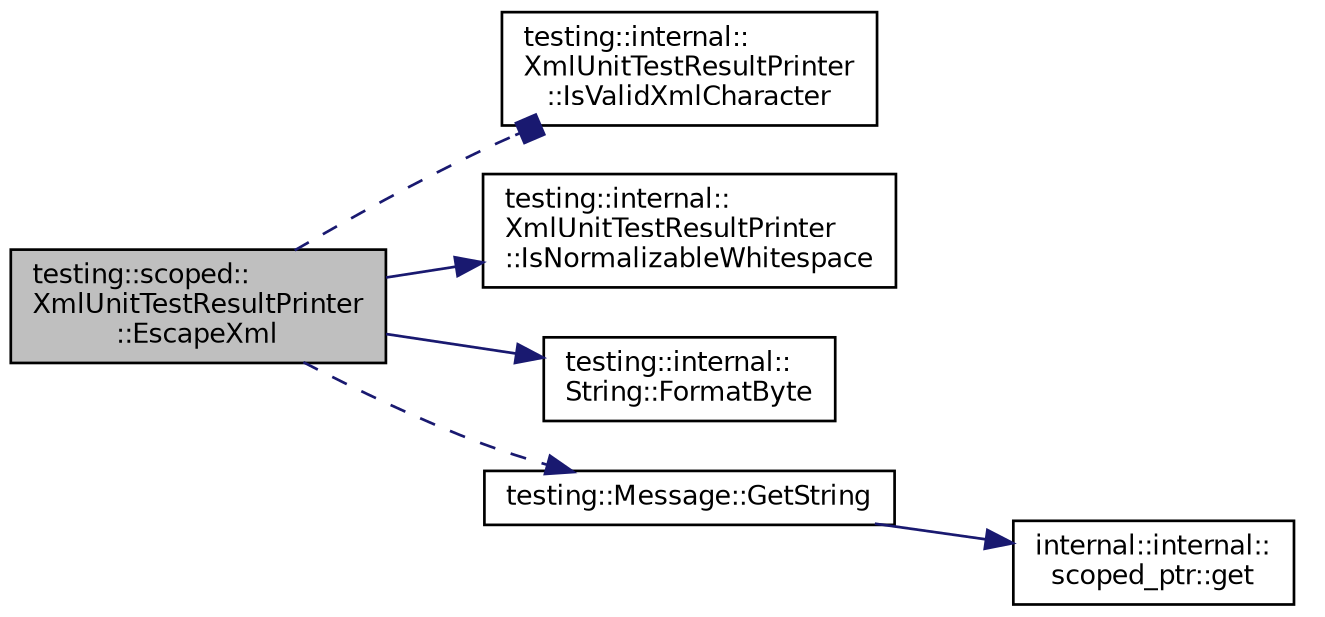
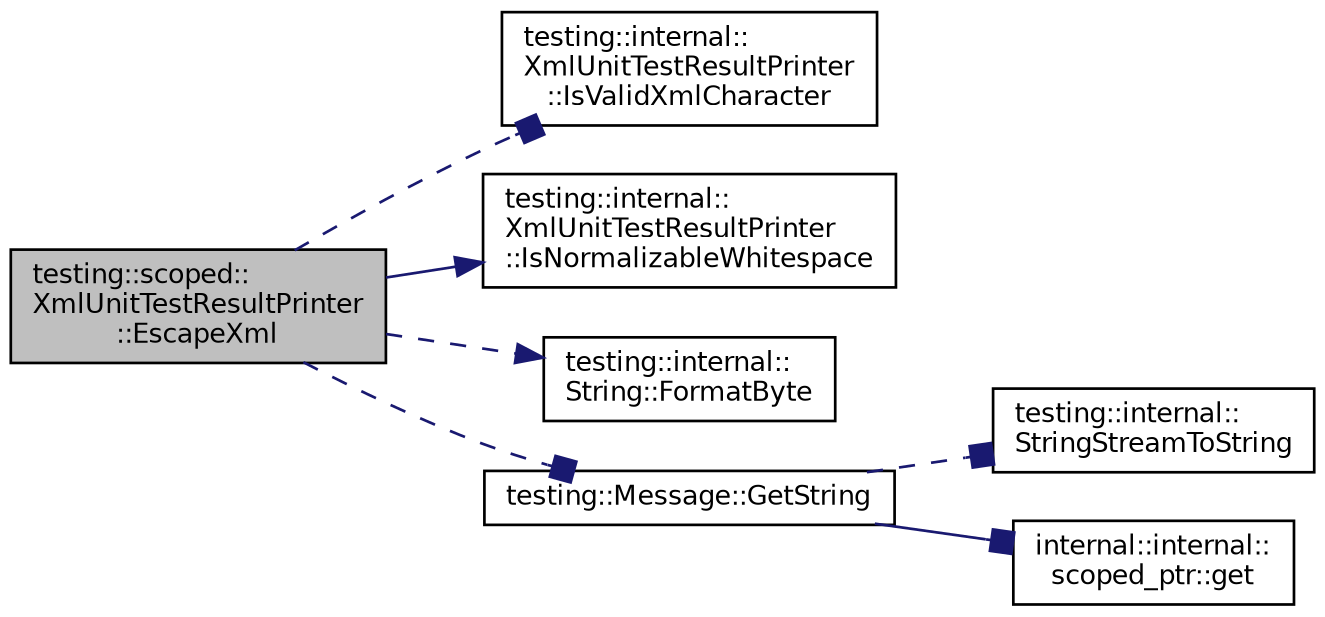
edge "testing::scoped:: XmlUnitTestResultPrinter ::EscapeXml" -> "testing::internal:: String::FormatByte": style solid -> dashed
edge "testing::scoped:: XmlUnitTestResultPrinter ::EscapeXml" -> "testing::Message::GetString": arrowhead normal -> box
node "testing::internal:: StringStreamToString": added
edge "testing::Message::GetString" -> "internal::internal:: scoped_ptr::get": arrowhead normal -> box
